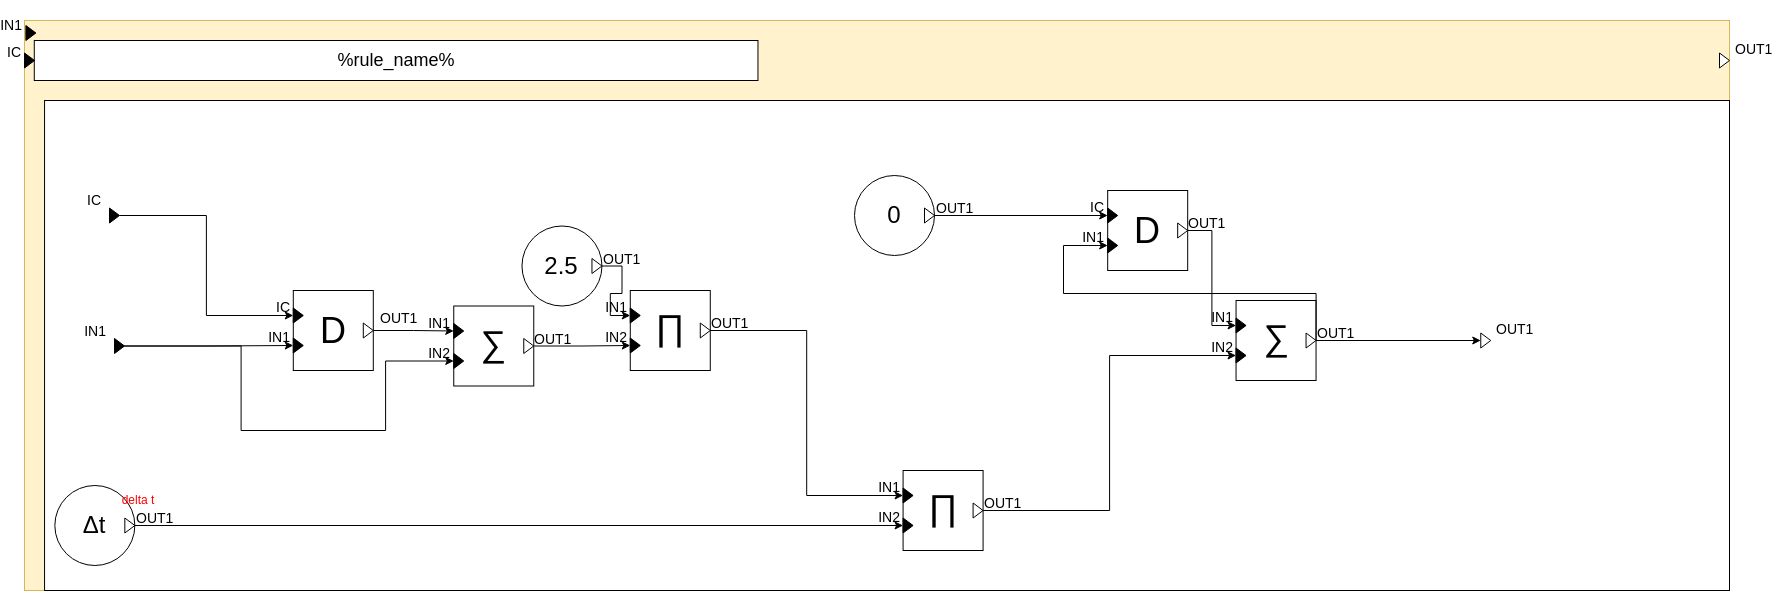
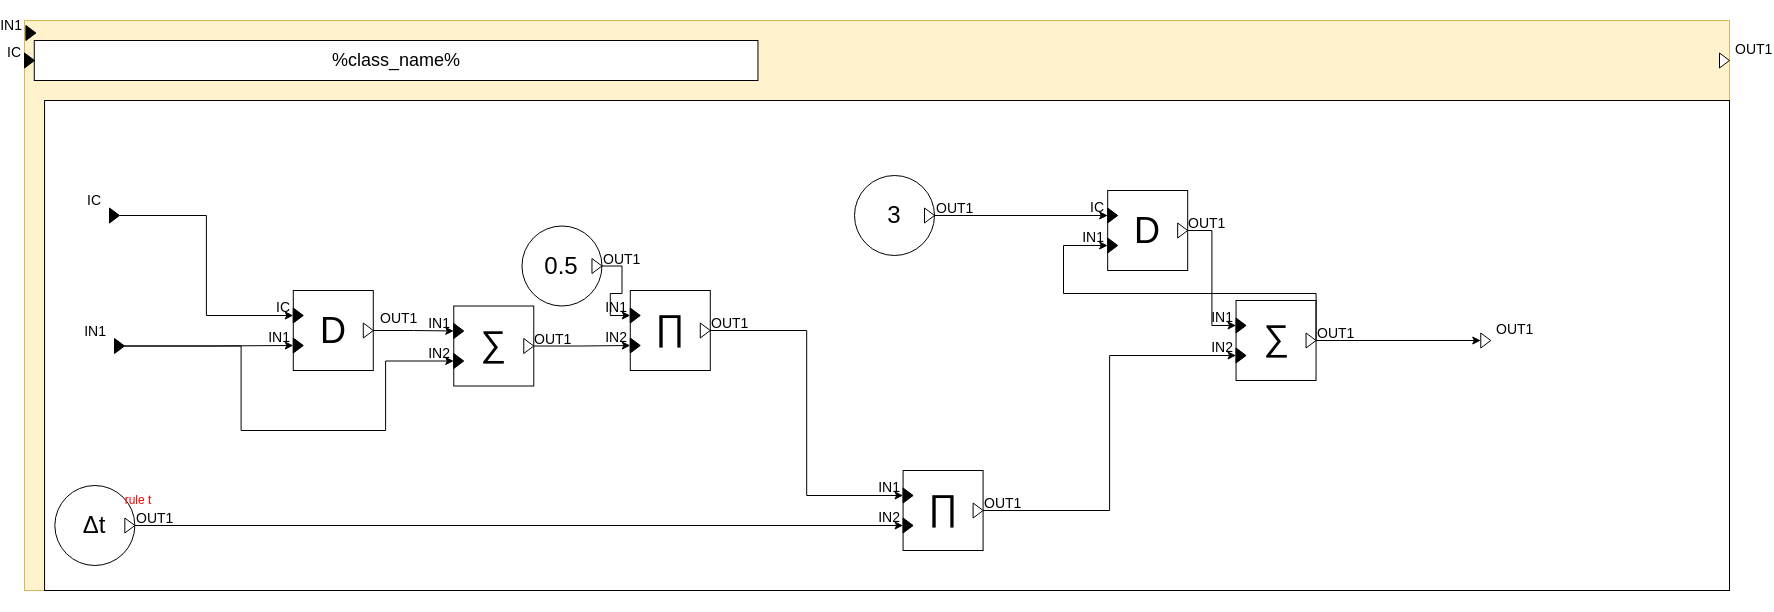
node "%rule_name%": label "%rule_name%" -> "%class_name%"
node "0": label "0" -> "3"
node "2.5": label "2.5" -> "0.5"
node "delta t": label "delta t" -> "rule t"
